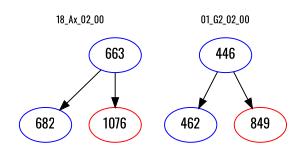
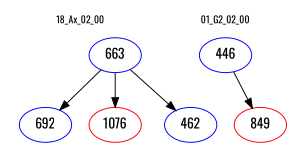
edge "446" -> "462": now "663" -> "462"
node "682": label "682" -> "692"
